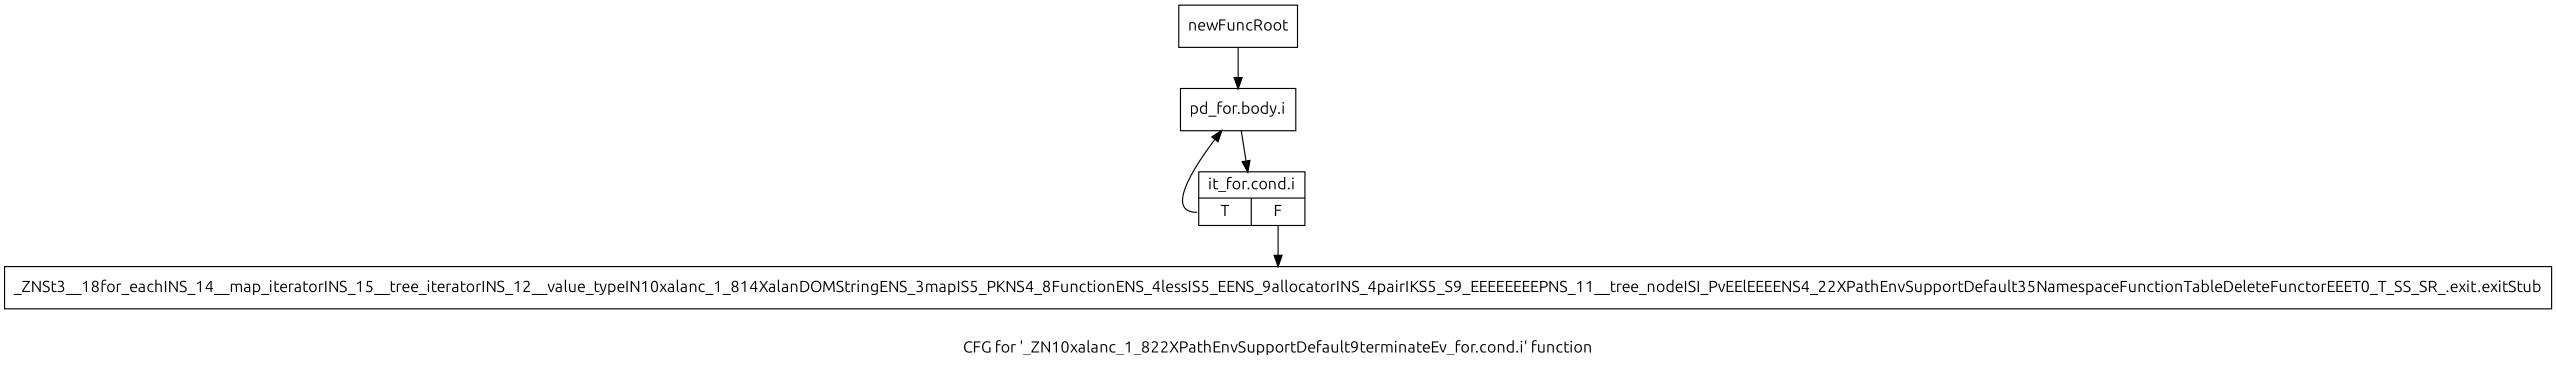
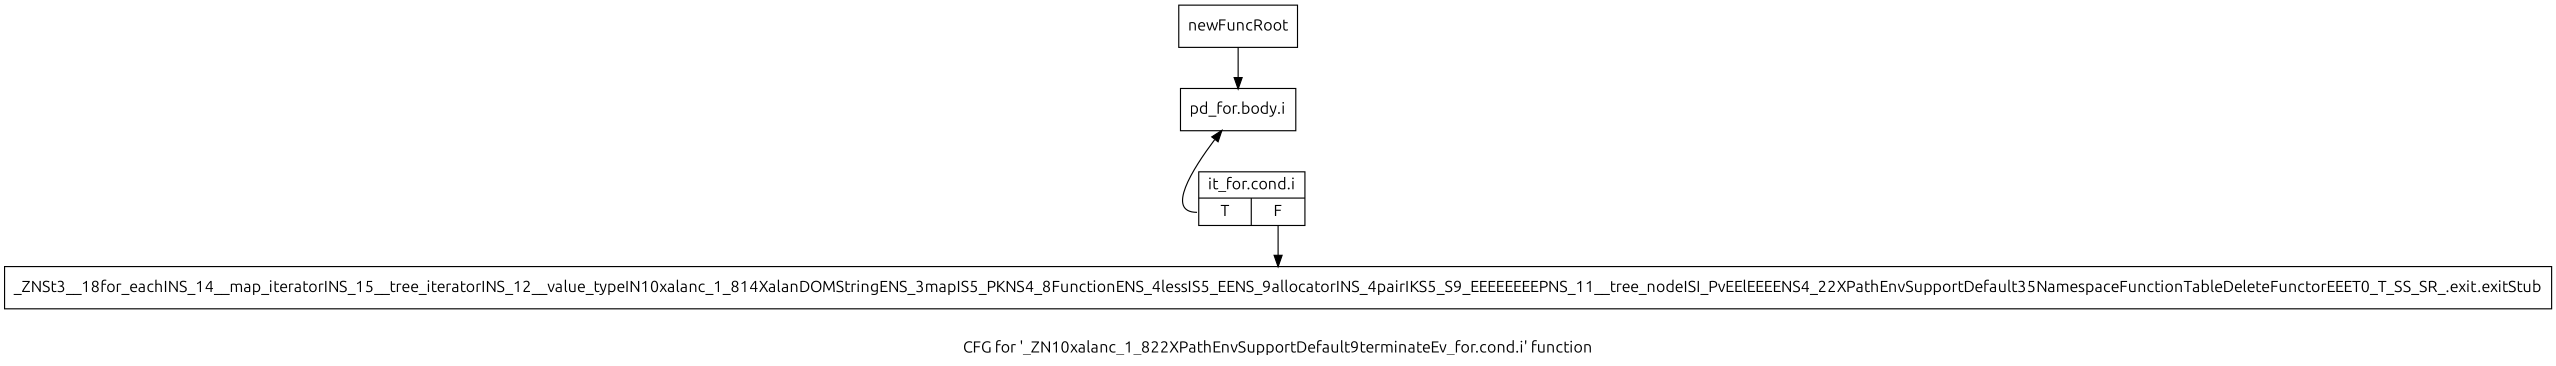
edge "pd_for.body.i" -> "it_for.cond.i": removed
